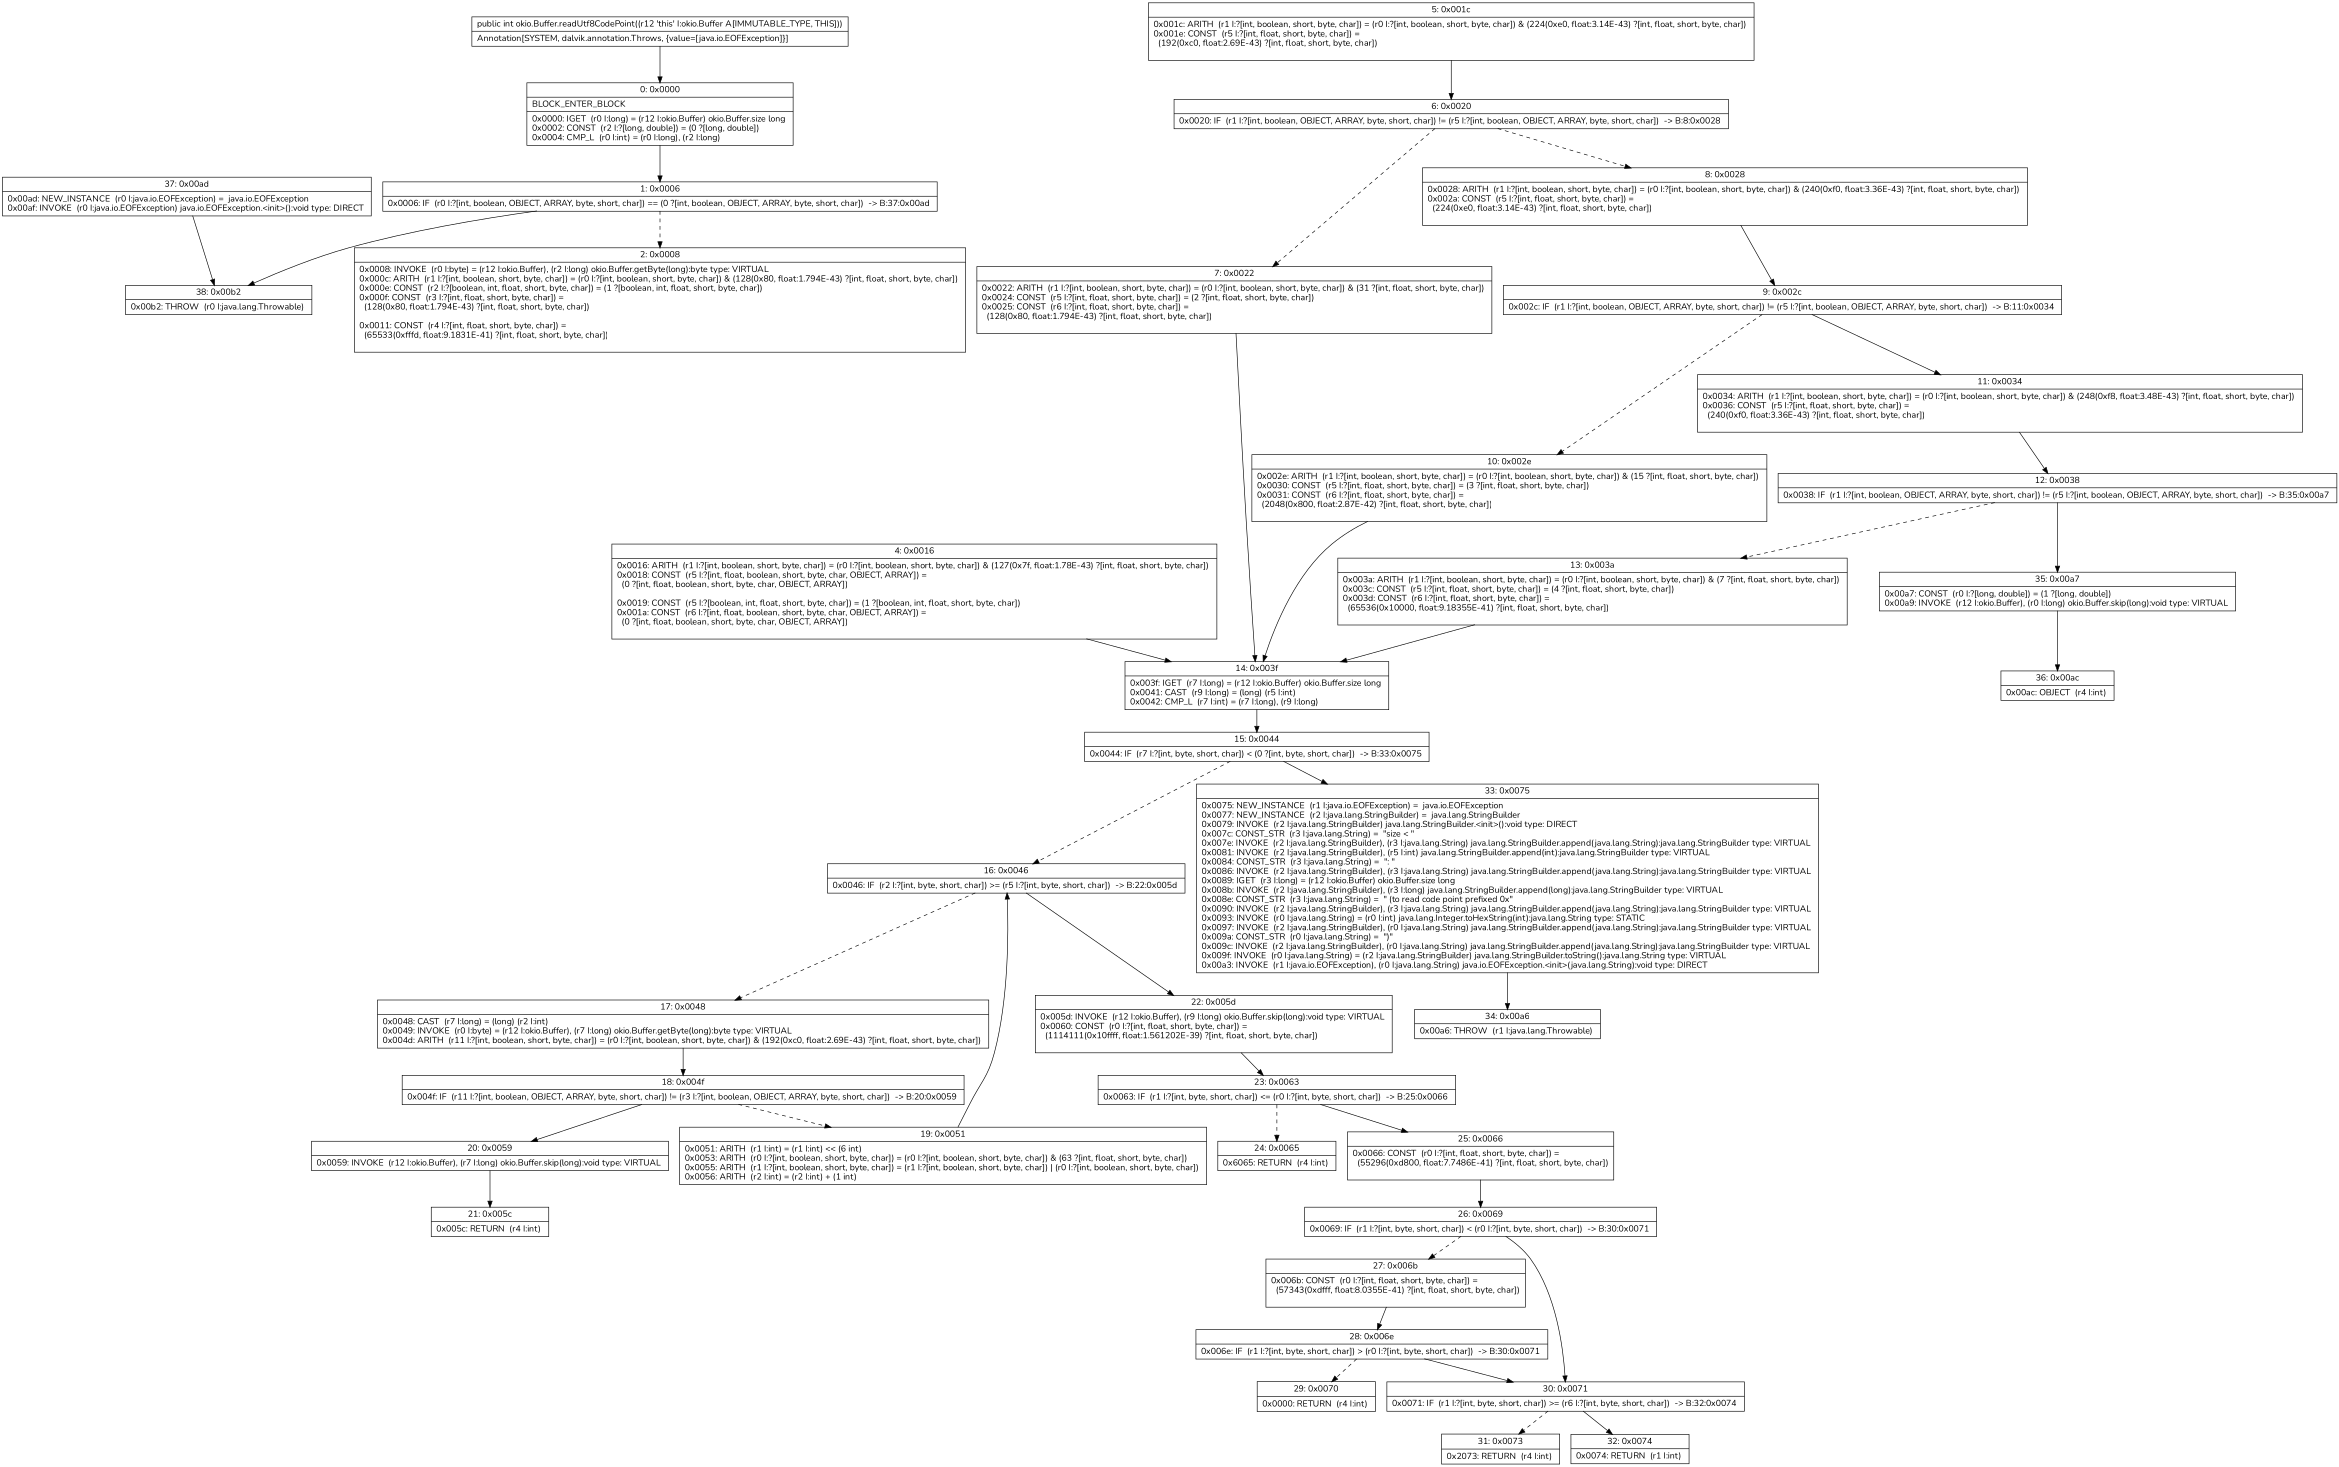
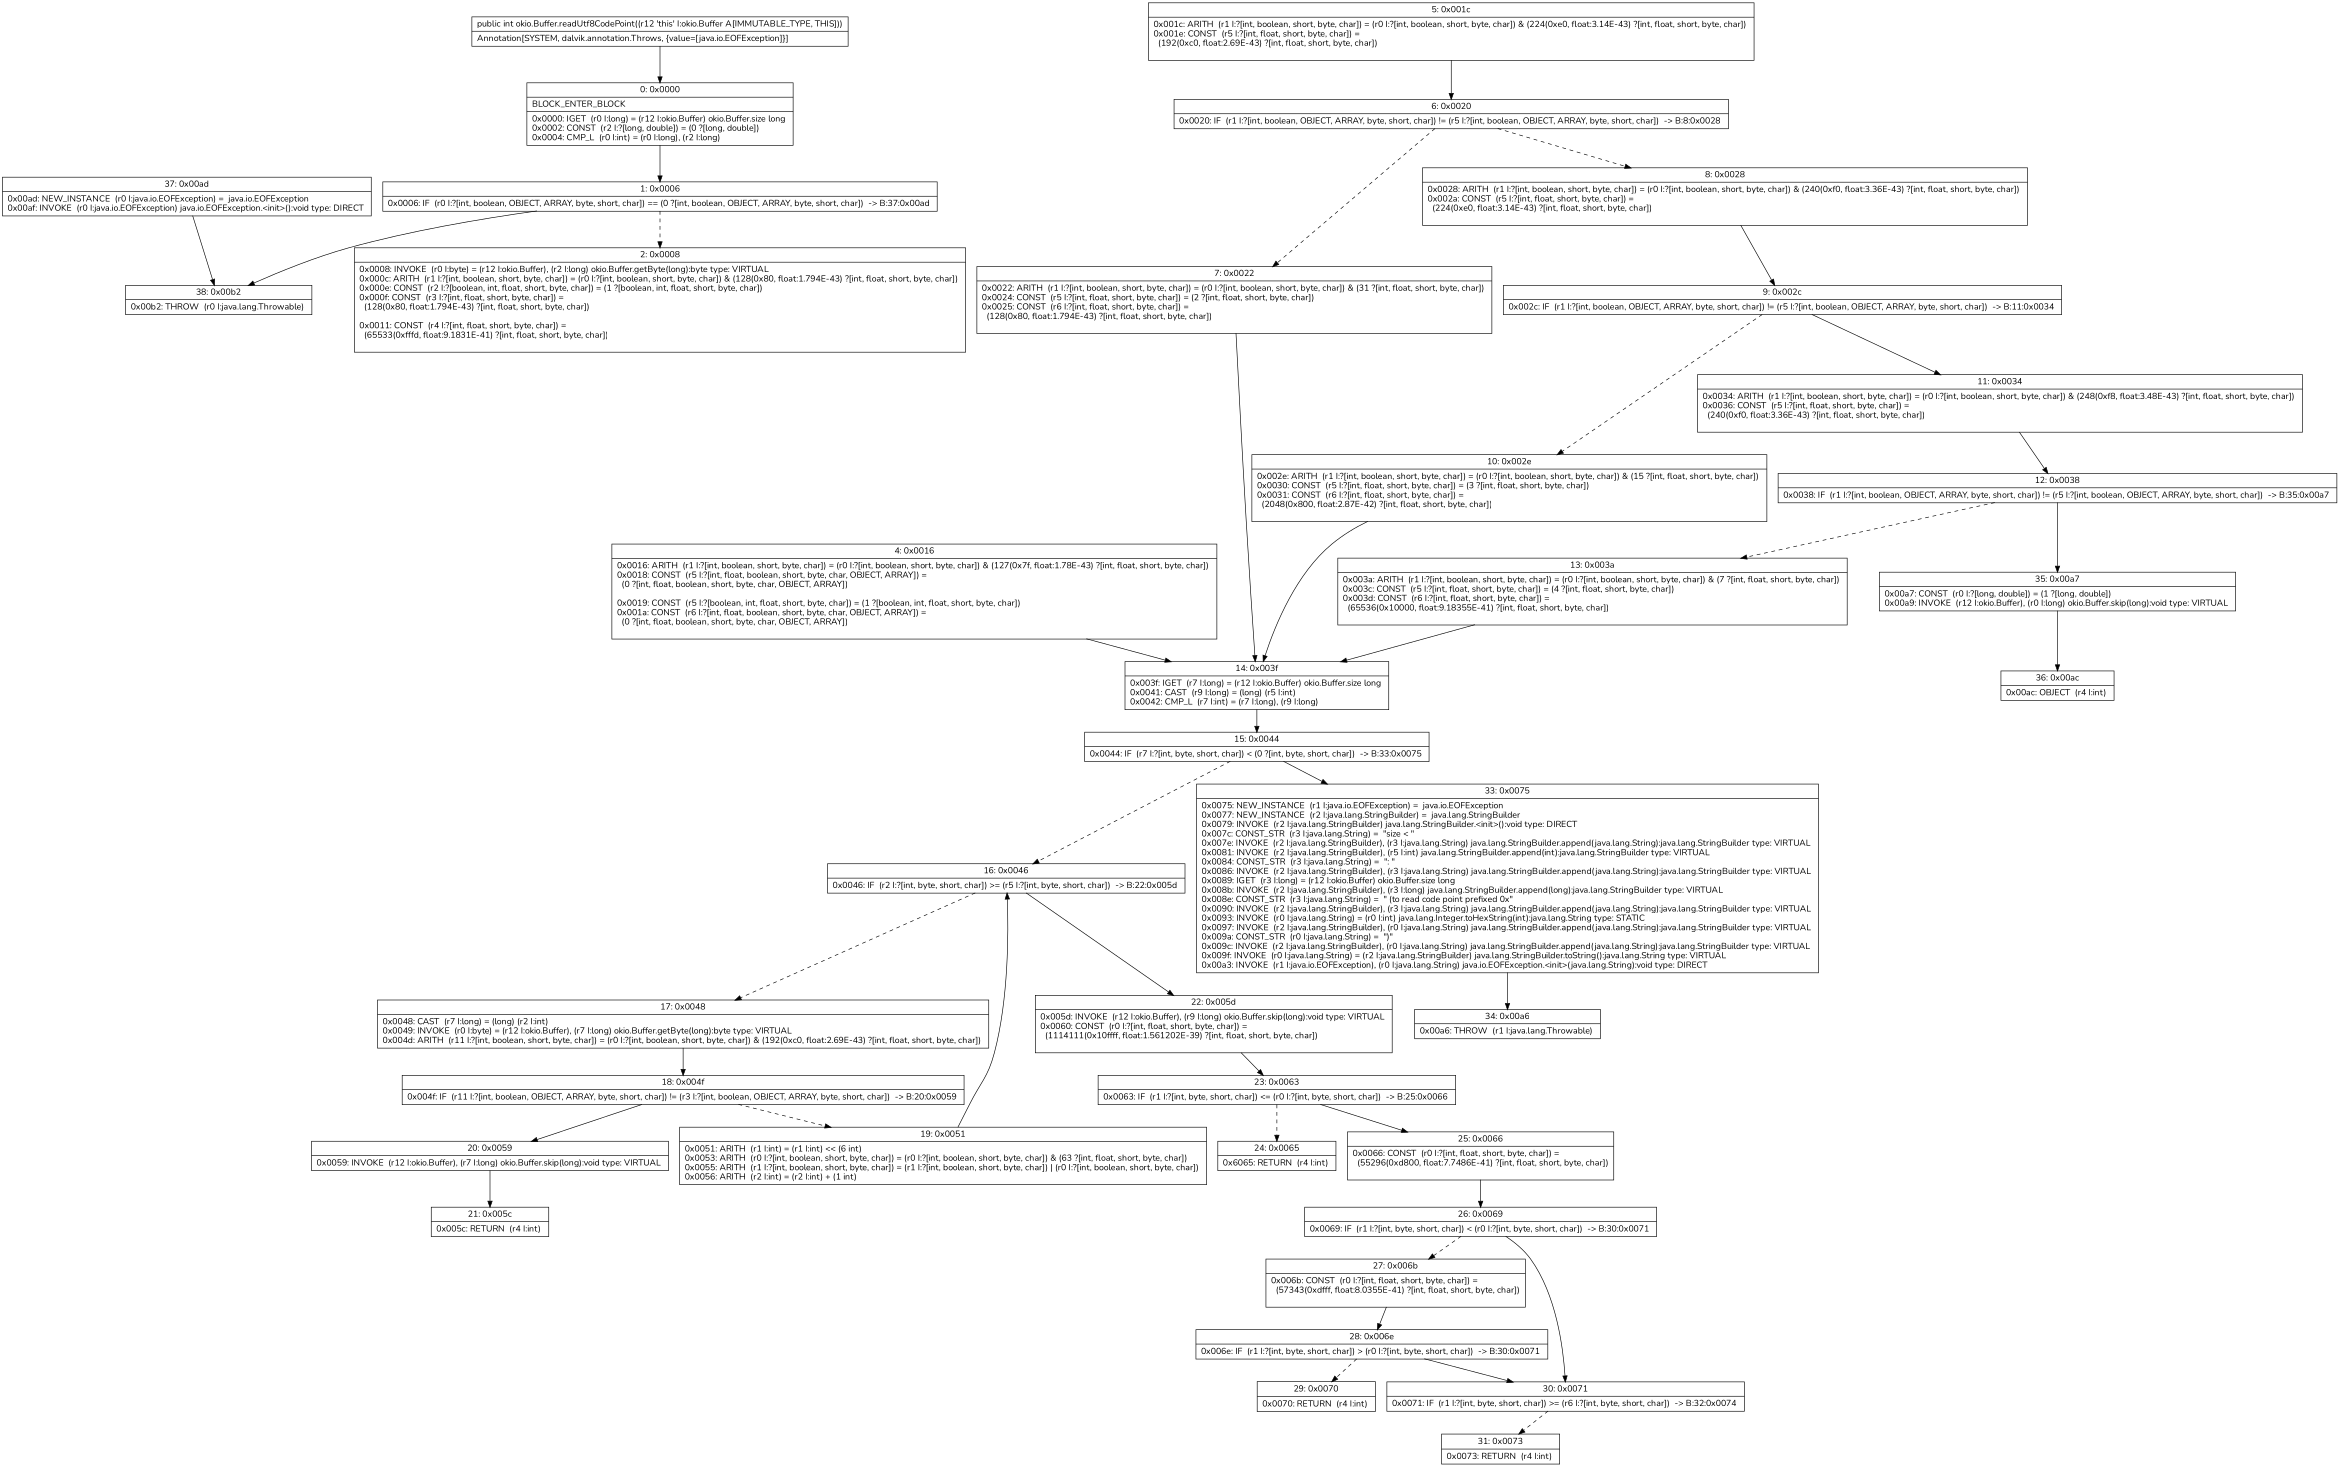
node "29: 0x0070": text "0x0000: RETURN  (r4 I:int)" -> "0x0070: RETURN  (r4 I:int)"
node "32: 0x0074": removed
node "31: 0x0073": text "0x2073: RETURN  (r4 I:int)" -> "0x0073: RETURN  (r4 I:int)"
